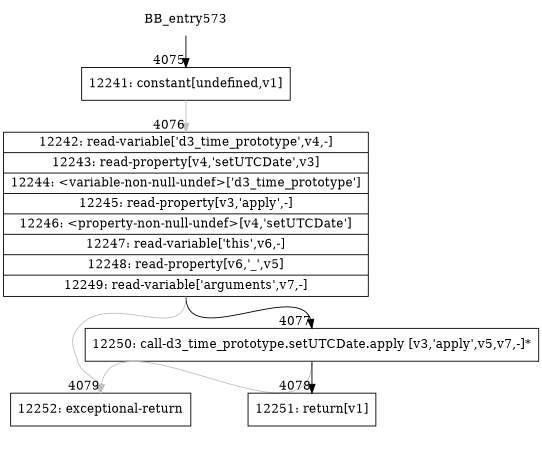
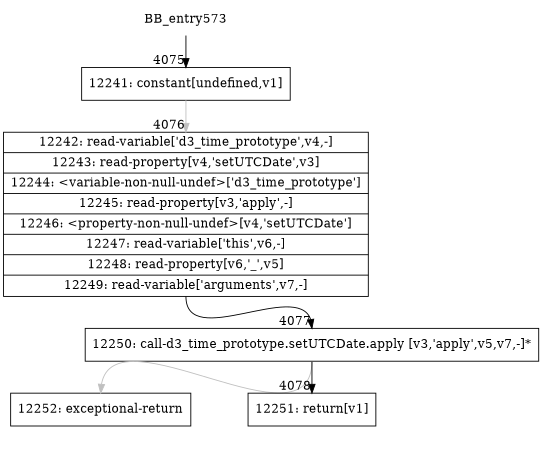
edge "12242: read-variable['d3_time_prototype',v4,-]" -> "12252: exceptional-return": removed
